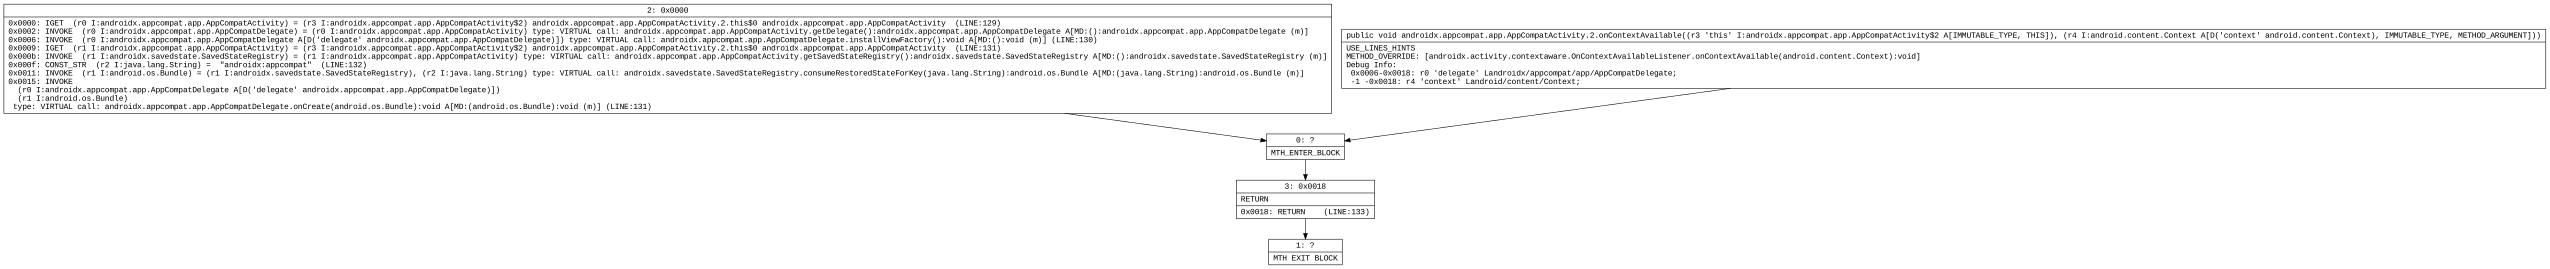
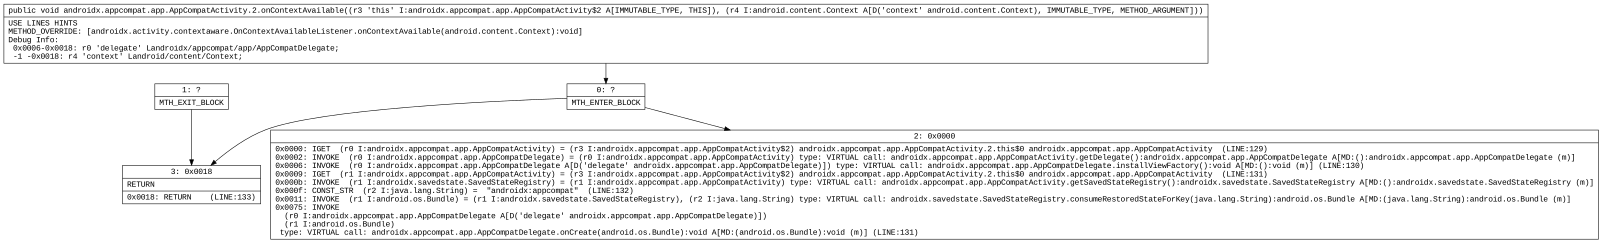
node "2: 0x0000": text "0x0015: INVOKE" -> "0x0075: INVOKE"
edge "2: 0x0000" -> "0: ?": reversed
edge "3: 0x0018" -> "1: ?": reversed
